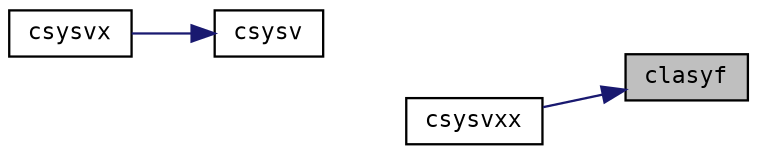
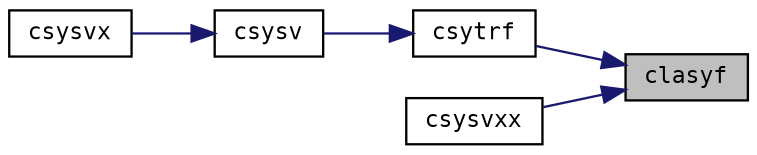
node "csytrf": added
